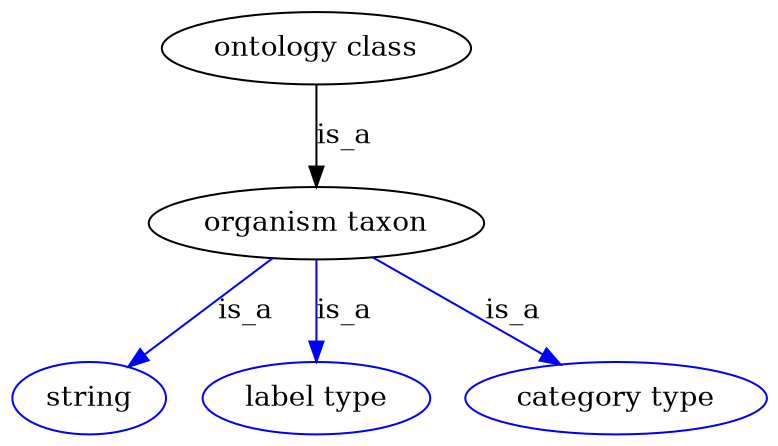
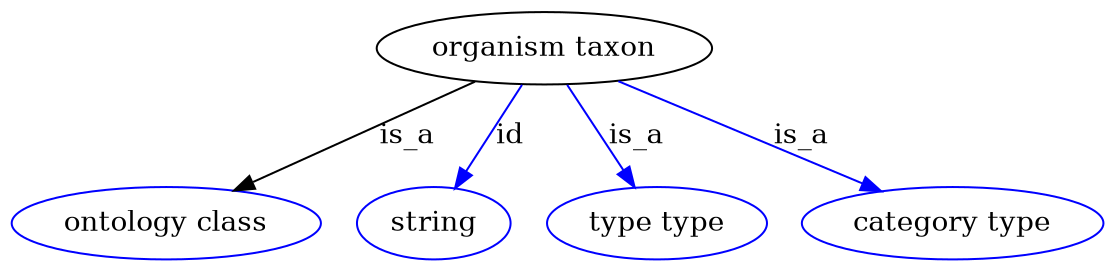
node "ontology class": color black -> blue
edge "ontology class" -> "organism taxon": reversed
edge "organism taxon" -> "string": label "is_a" -> "id"
node "label type": label "label type" -> "type type"
